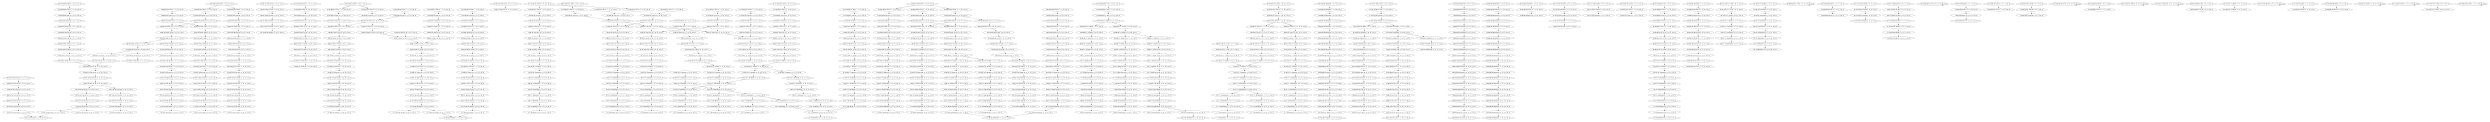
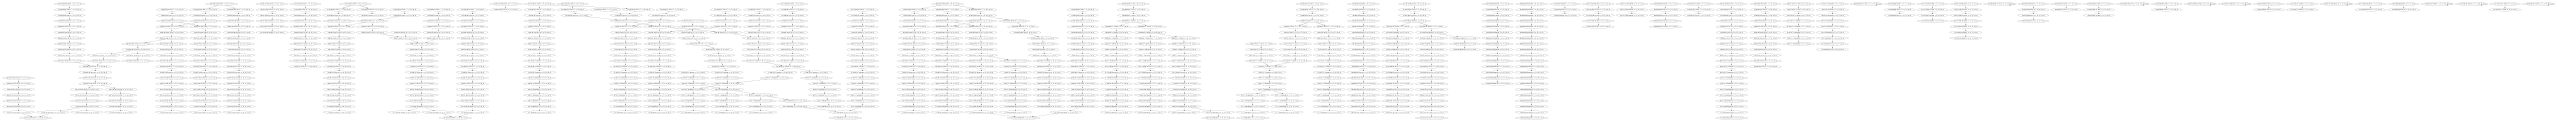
node "01000000000000001001_16-35:73-LEN:20": removed
node "00010001000110000011_21-40:130-LEN:20": removed
